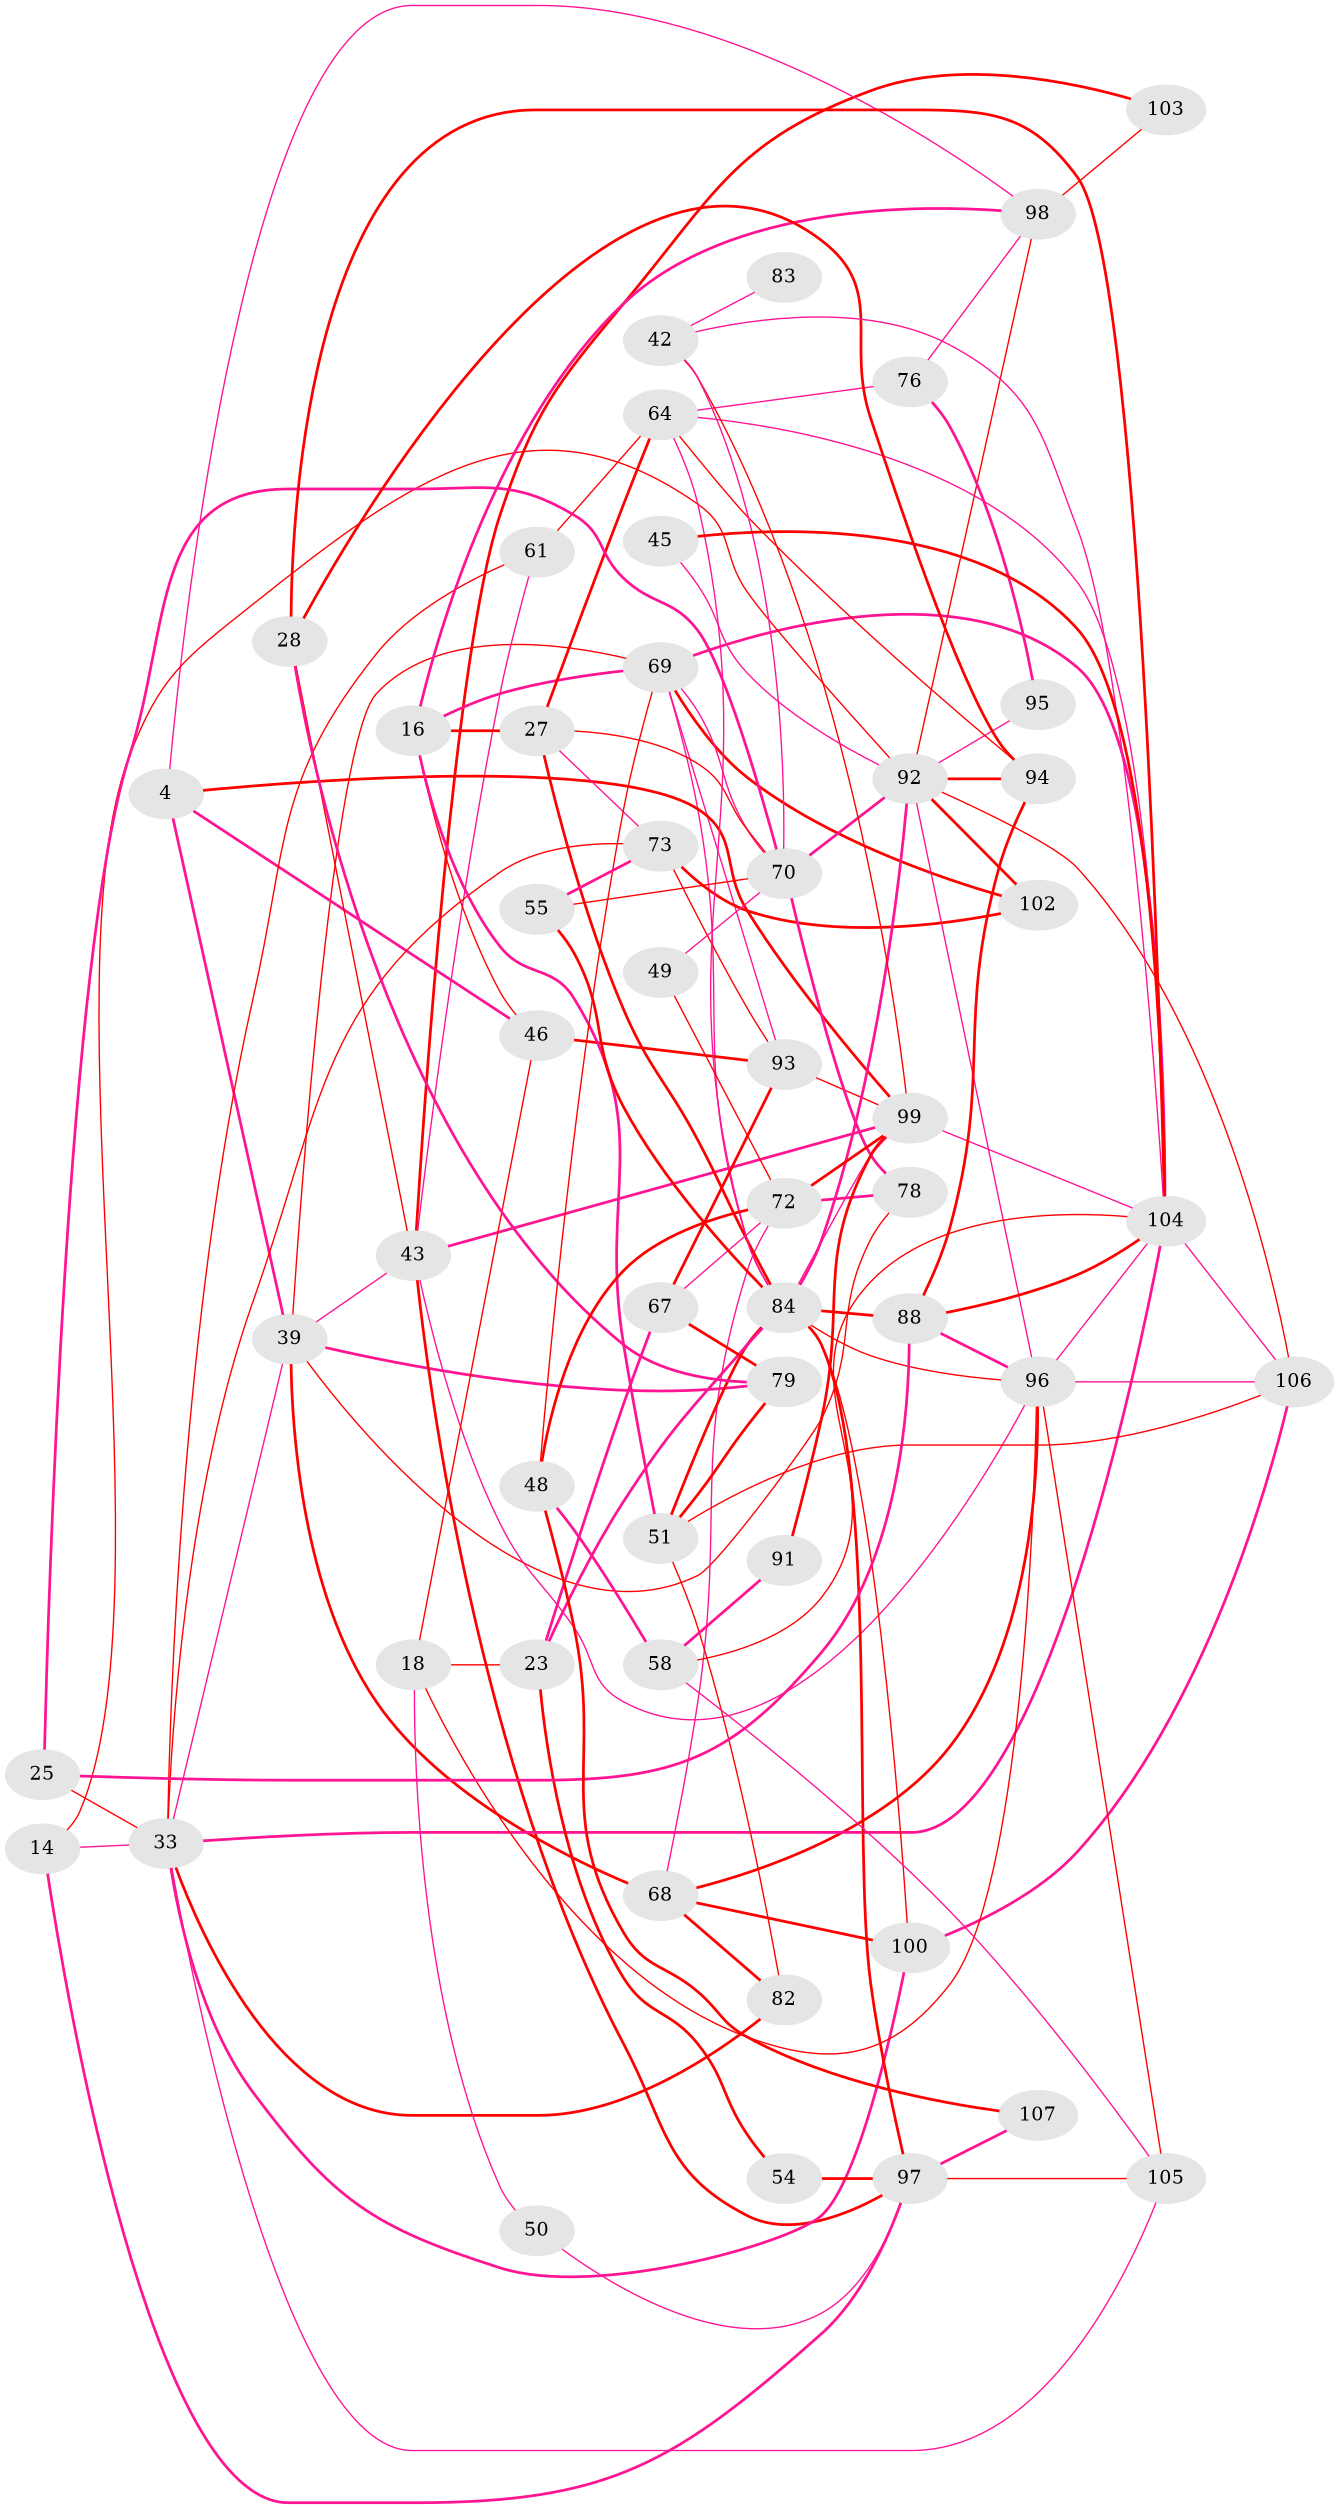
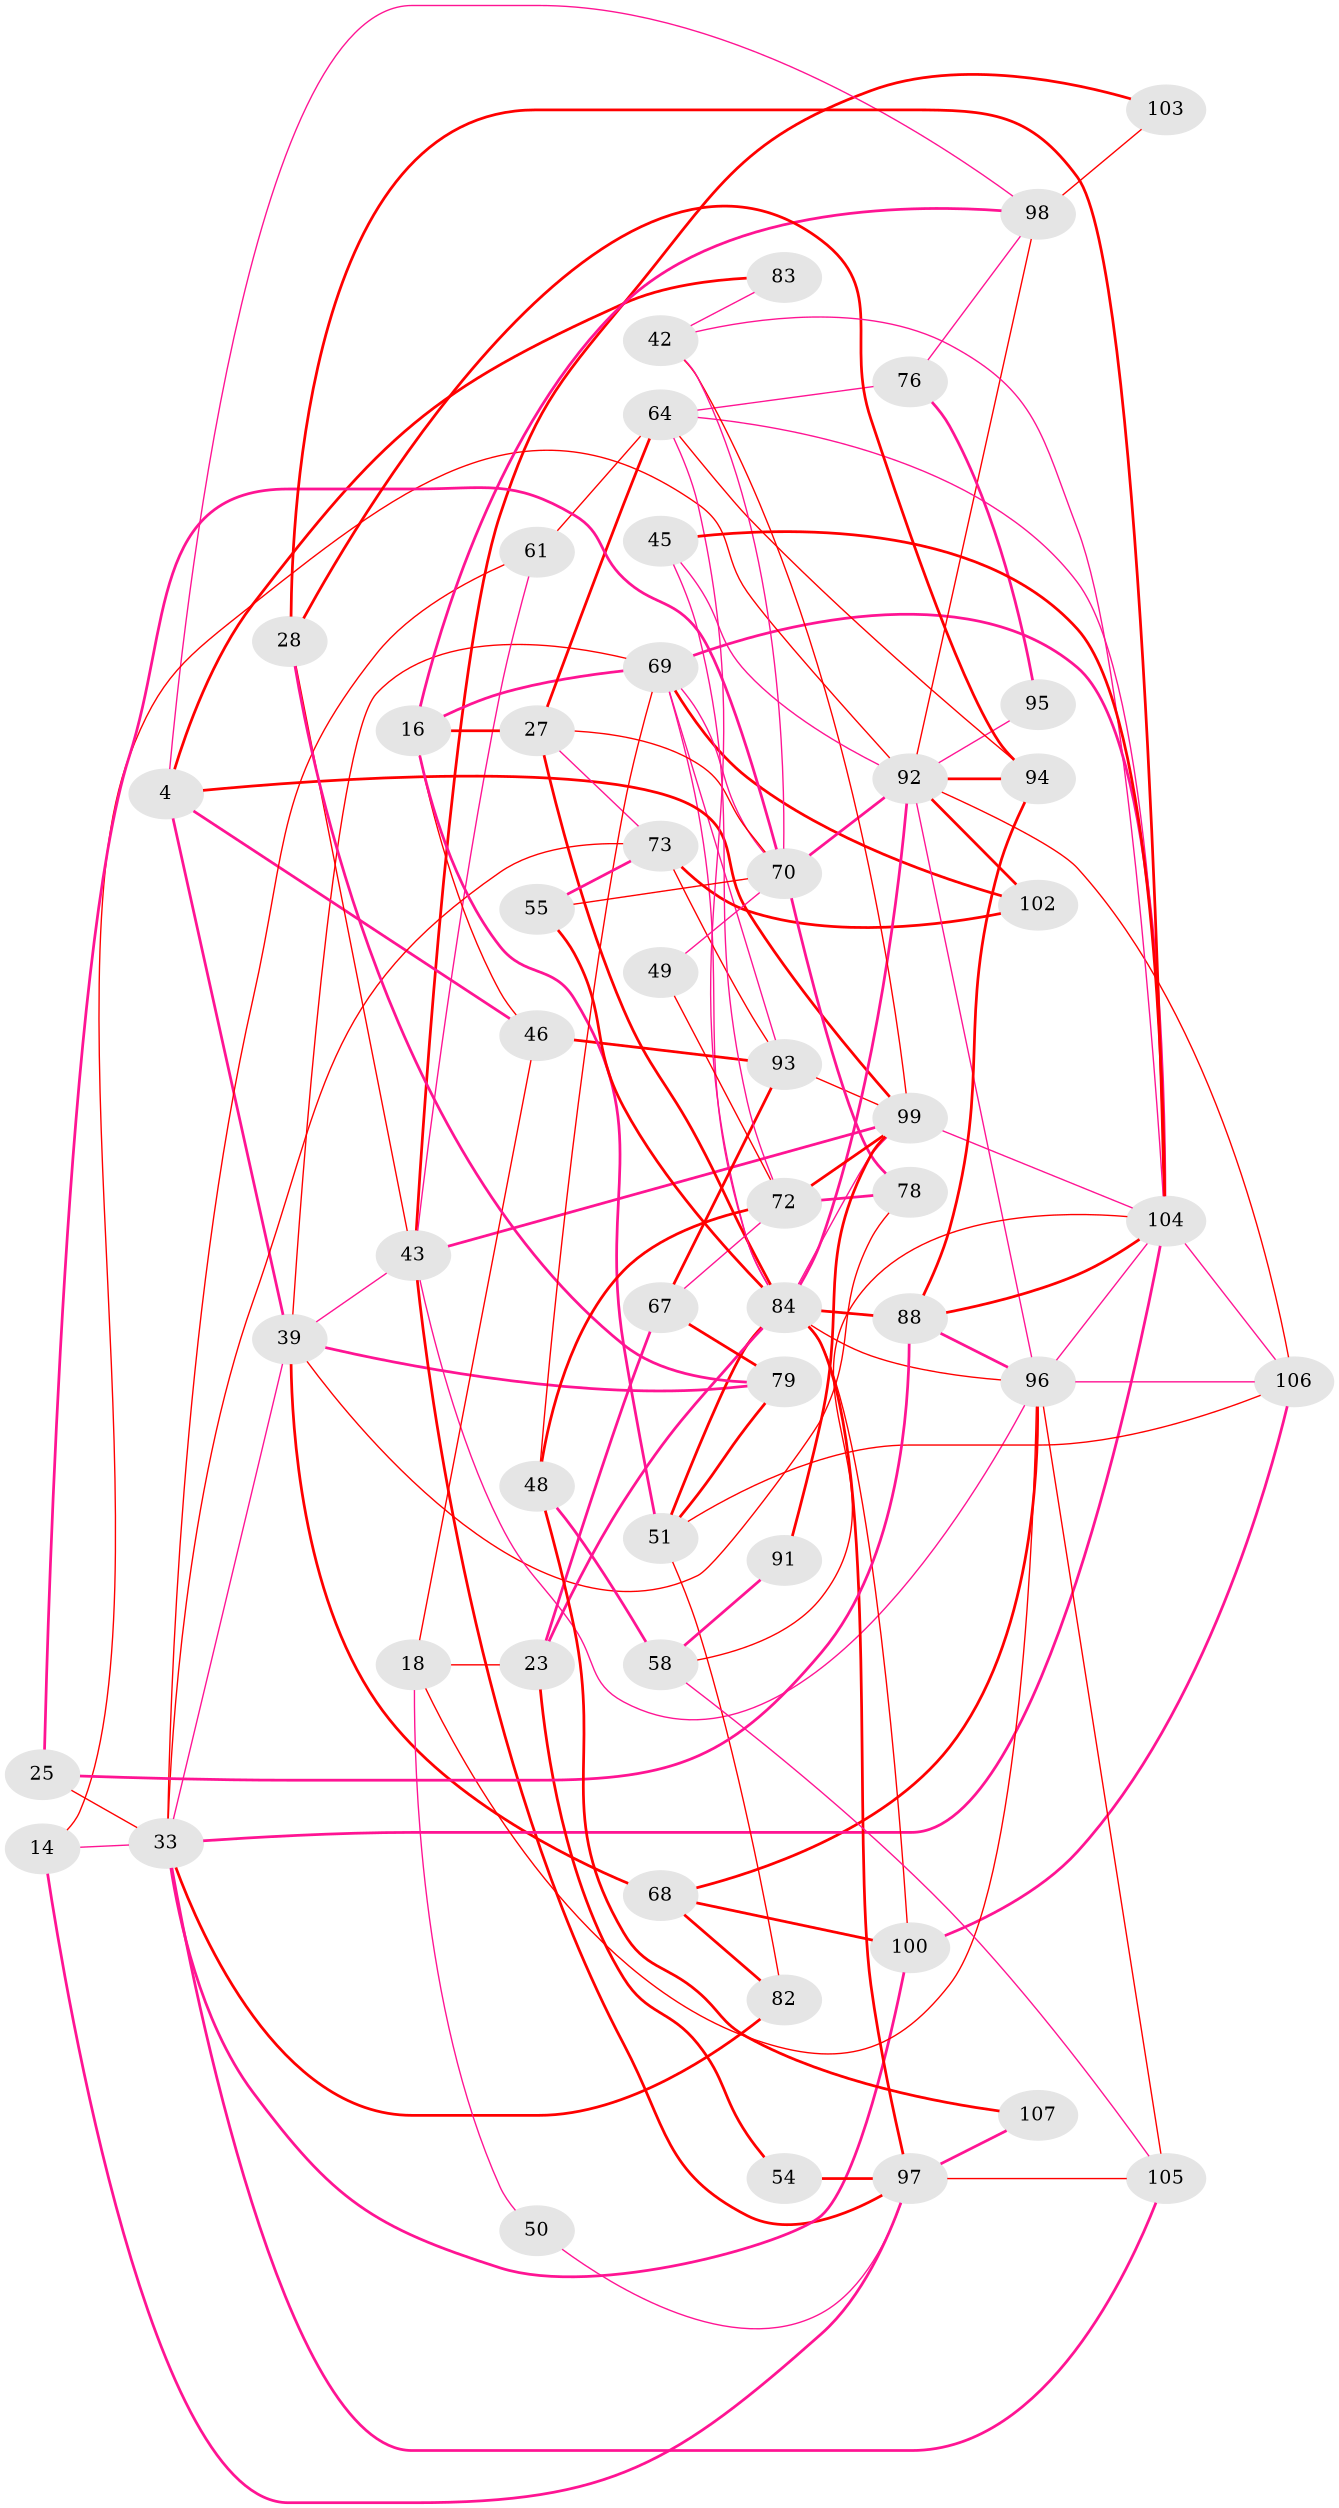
edge "83" -- "4": added
edge "72" -- "68": now "72" -- "45"
edge "33" -- "105": style solid -> bold
